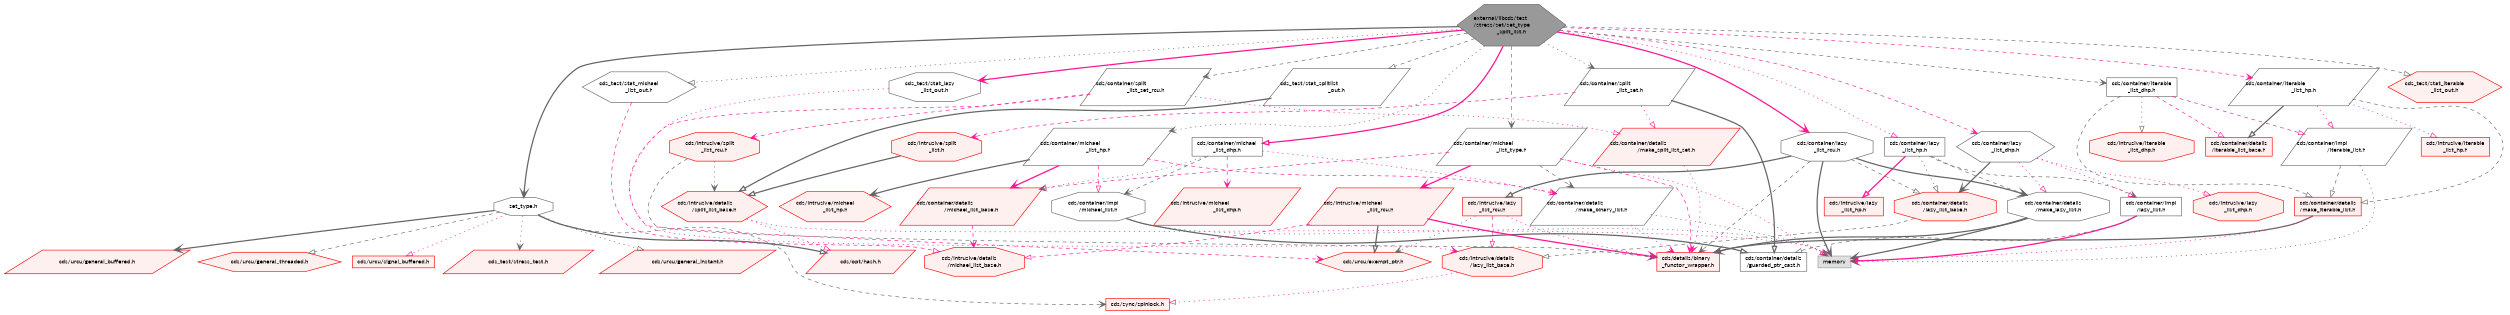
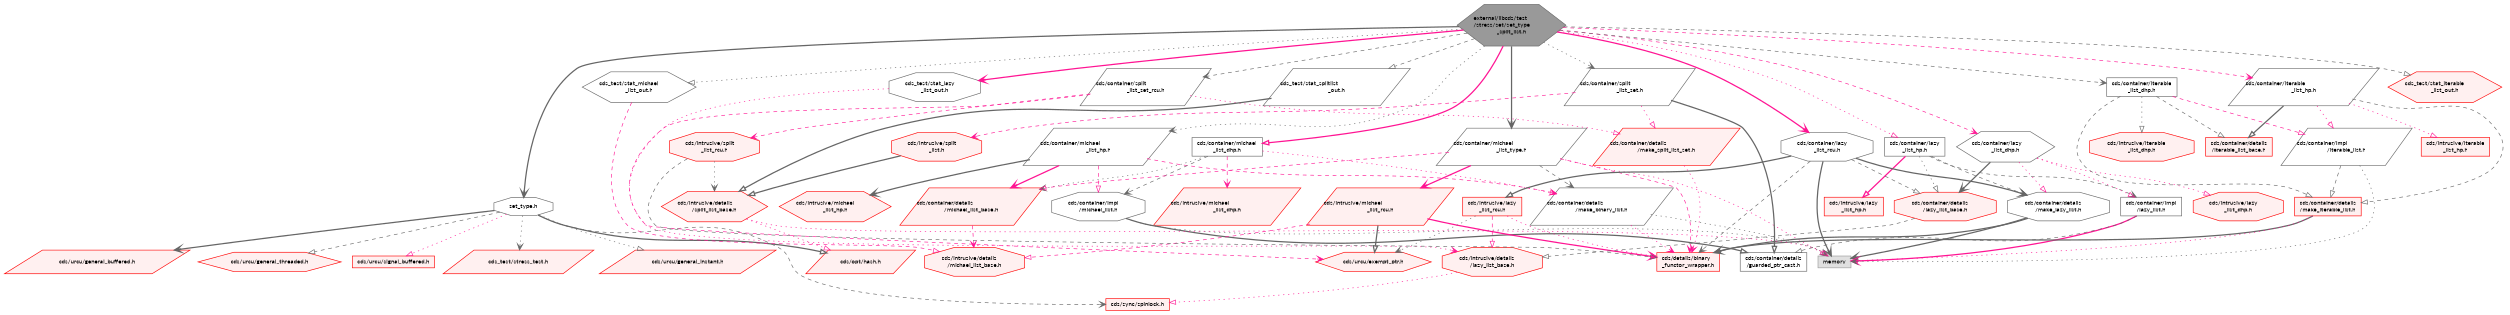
edge "external/libcds/test /stress/set/set_type _split_list.h" -> "cds/container/michael _list_type.h": style dashed -> bold
edge "cds/container/iterable _list_dhp.h" -> "cds/container/details /iterable_list_base.h": color deeppink -> gray40
